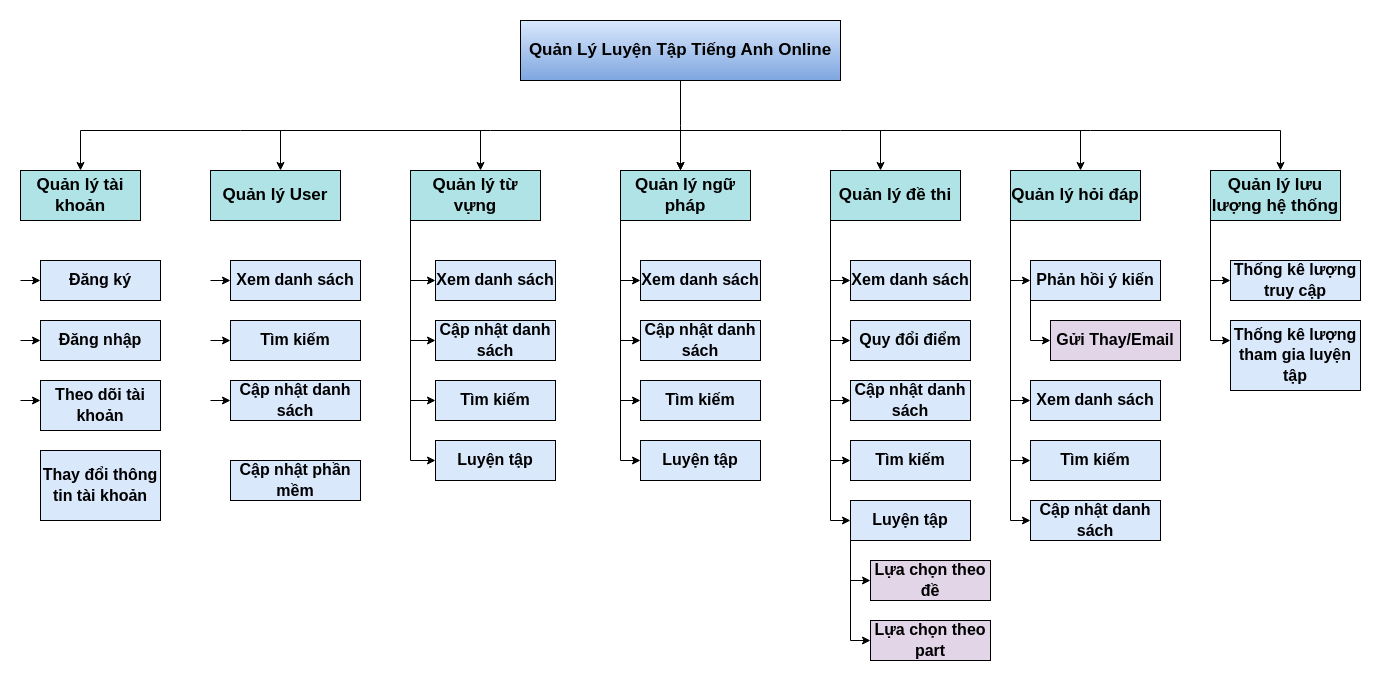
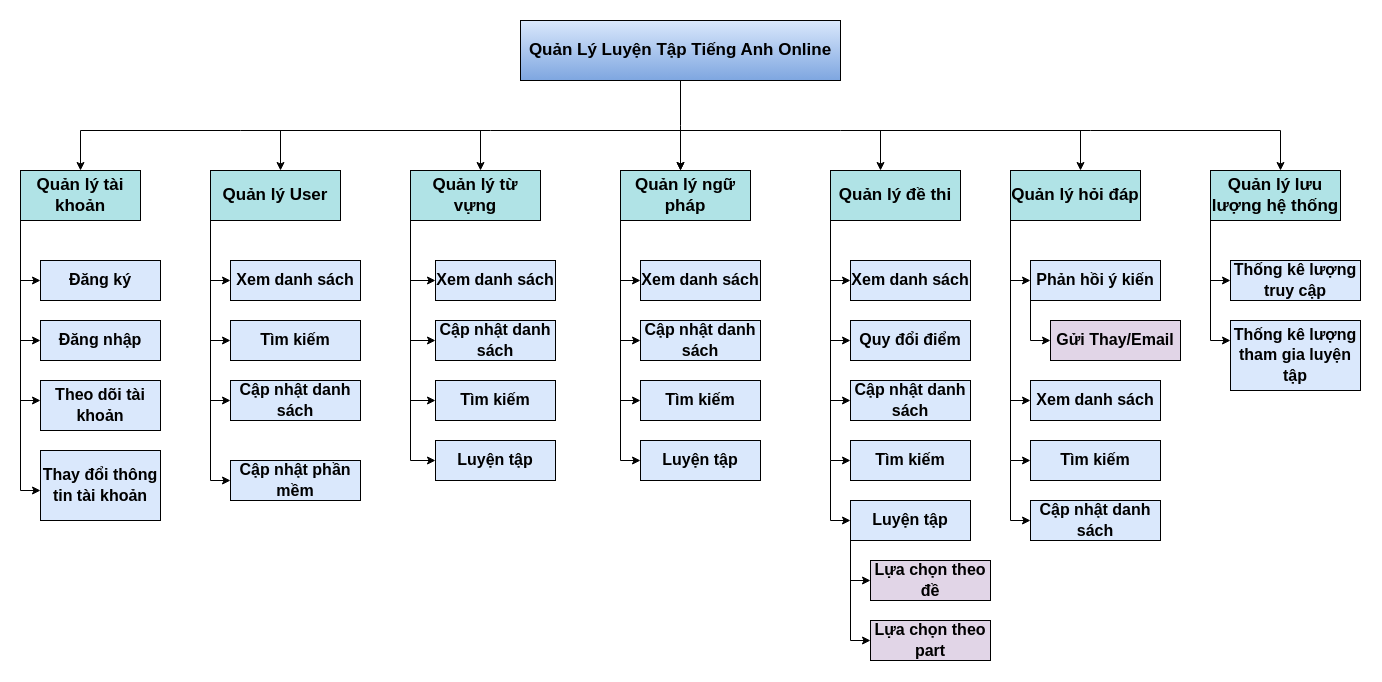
edge "Quản lý User" -> "Cập nhật phần mềm": added
edge "Quản lý tài khoản" -> "Thay đổi thông tin tài khoản": added
